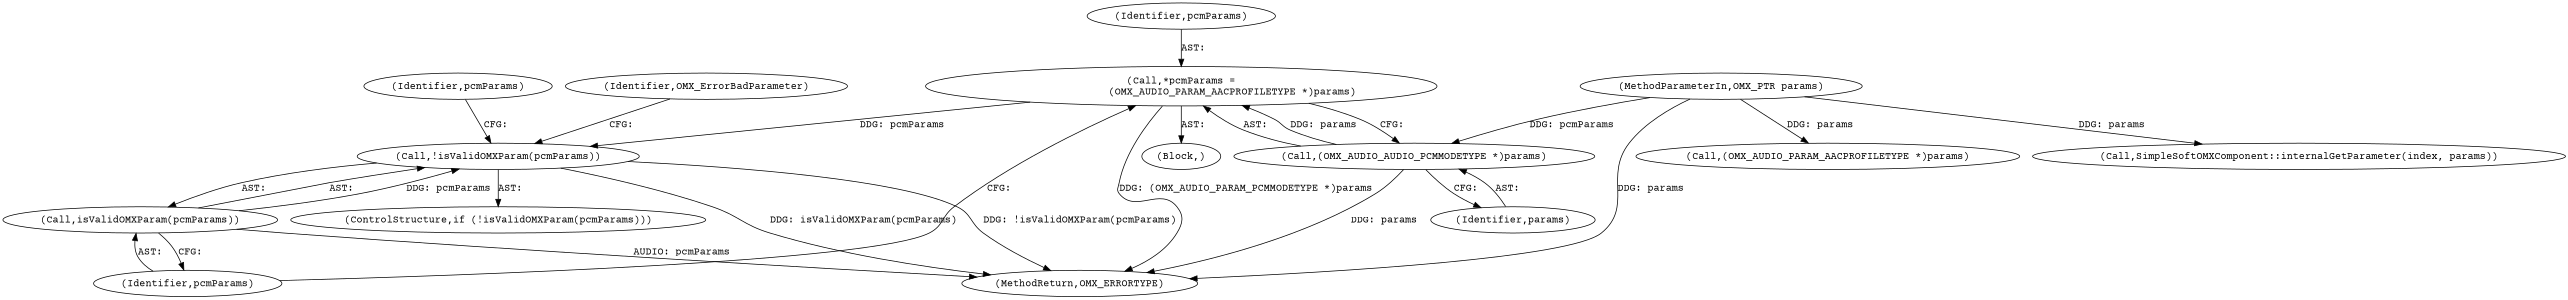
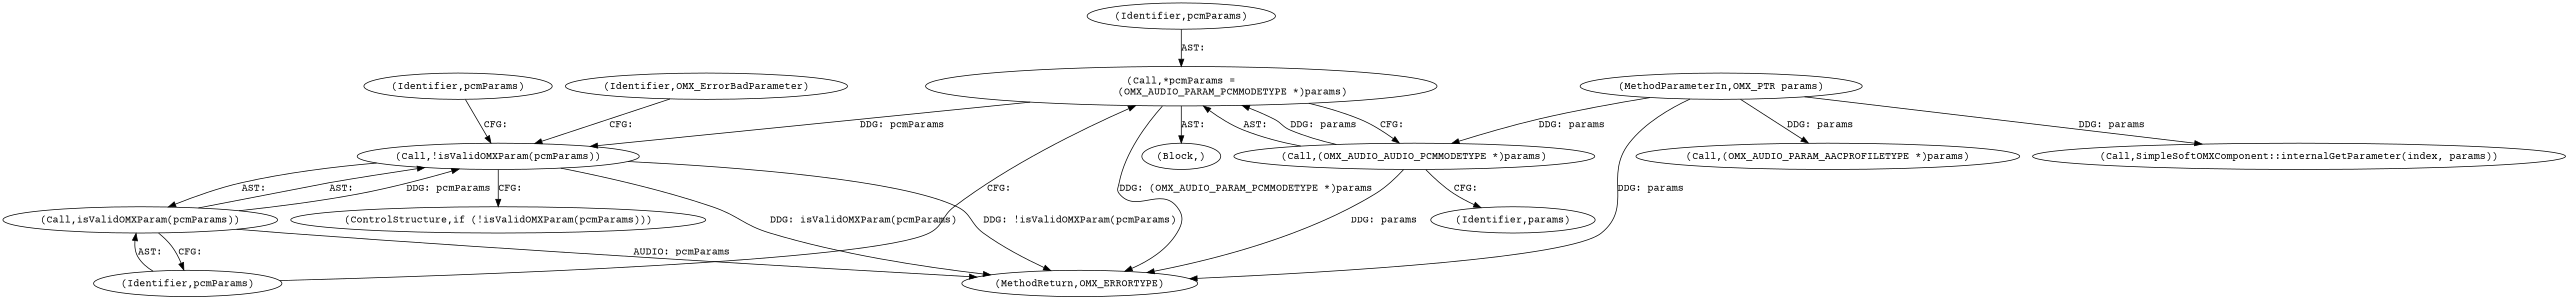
node "(Call,*pcmParams = (OMX_AUDIO_PARAM_AACPROFILETYPE *)params)": label "(Call,*pcmParams = (OMX_AUDIO_PARAM_AACPROFILETYPE *)params)" -> "(Call,*pcmParams = (OMX_AUDIO_PARAM_PCMMODETYPE *)params)"
edge "(MethodParameterIn,OMX_PTR params)" -> "(Call,(OMX_AUDIO_AUDIO_PCMMODETYPE *)params)": label "DDG: pcmParams" -> "DDG: params"
edge "(Identifier,params)" -> "(Call,(OMX_AUDIO_AUDIO_PCMMODETYPE *)params)": removed, label "AST:"
edge "(Call,!isValidOMXParam(pcmParams))" -> "(ControlStructure,if (!isValidOMXParam(pcmParams)))": label "AST: " -> "CFG: "
